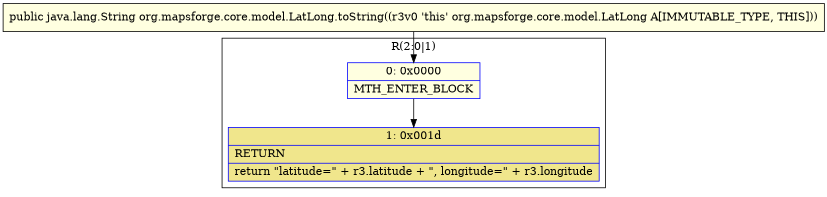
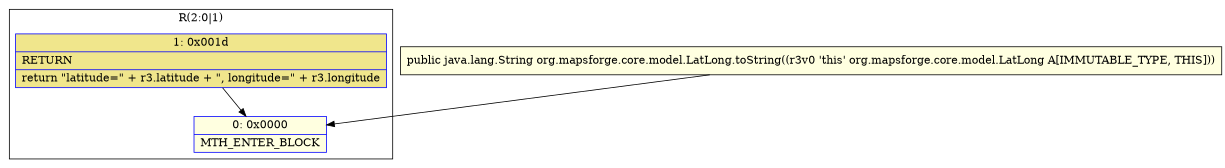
edge "0: 0x0000" -> "1: 0x001d": reversed
